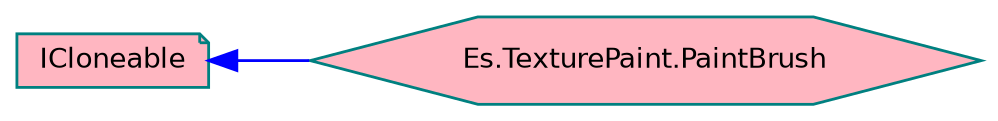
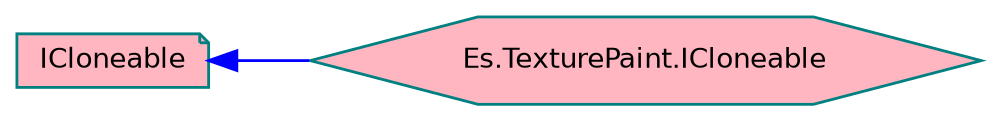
node "Es.TexturePaint.PaintBrush": label "Es.TexturePaint.PaintBrush" -> "Es.TexturePaint.ICloneable"
